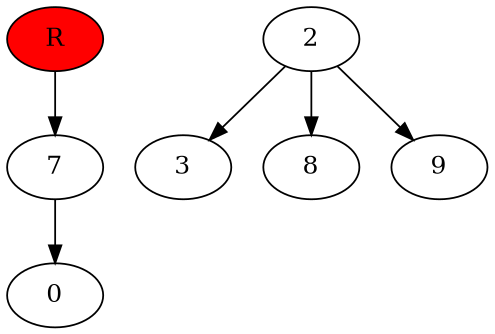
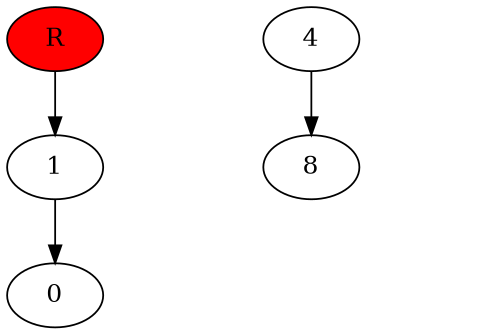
node "2": label "2" -> "4"
node "7": label "7" -> "1"
node "3": removed
node "9": removed
